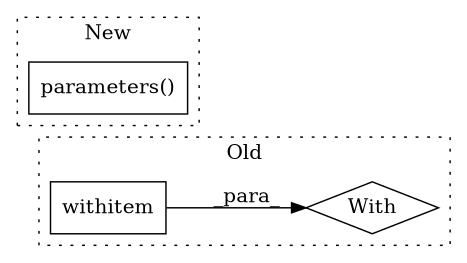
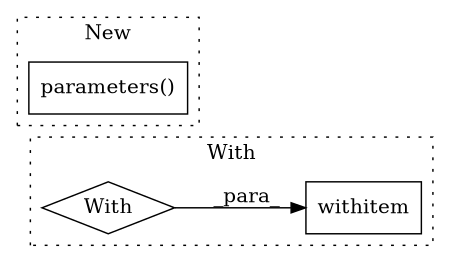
cluster "Old": label "Old" -> "With"
edge "withitem" -> "With": reversed
